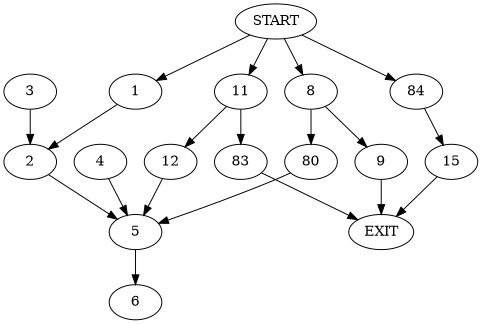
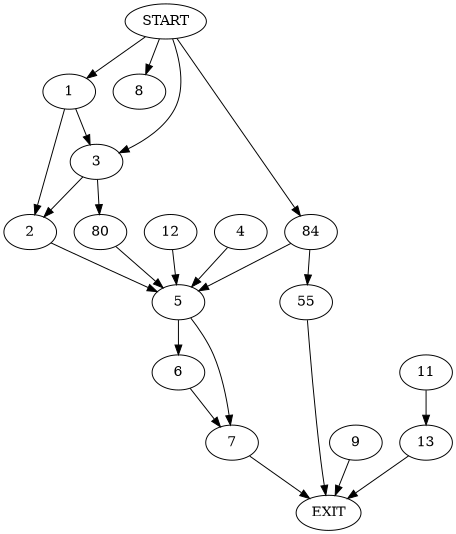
edge "START" -> "11": now "START" -> "3"
edge "1" -> "3": added
edge "8" -> "80": now "3" -> "80"
edge "11" -> "12": removed
edge "8" -> "9": removed
node "83": label "83" -> "13"
node "15": label "15" -> "55"
edge "84" -> "5": added
node "7": added
